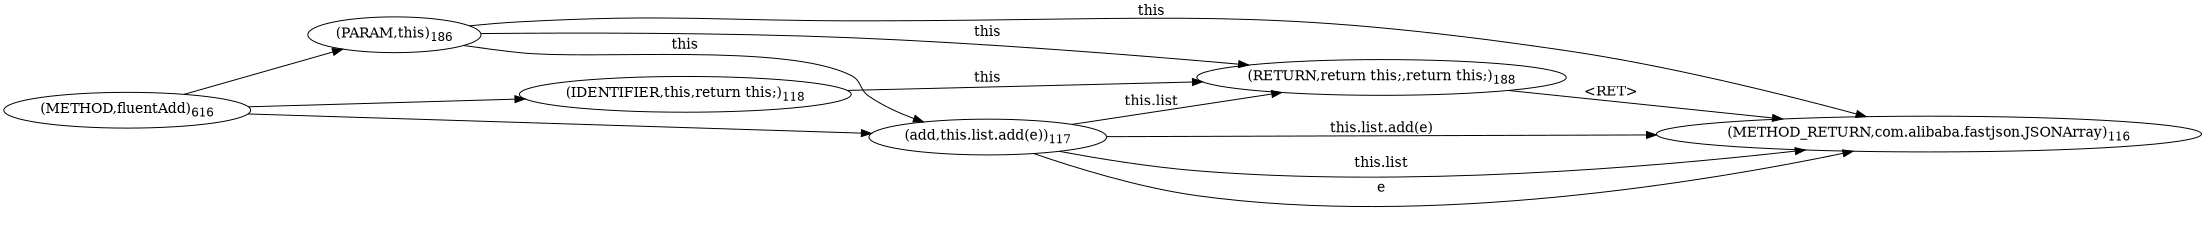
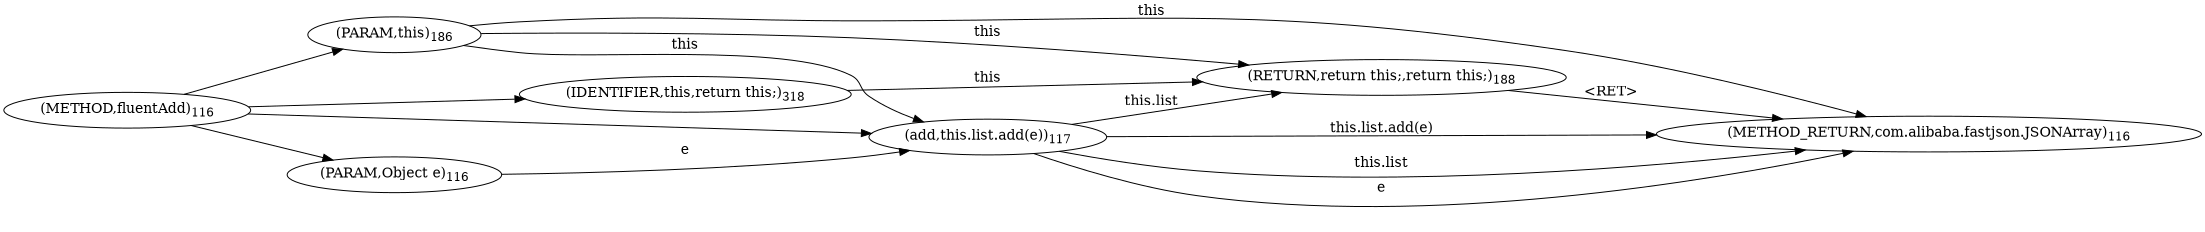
node "(IDENTIFIER,this,return this;)": text "118" -> "318"
node "(METHOD,fluentAdd)": text "616" -> "116"
node "(PARAM,Object e)": added
